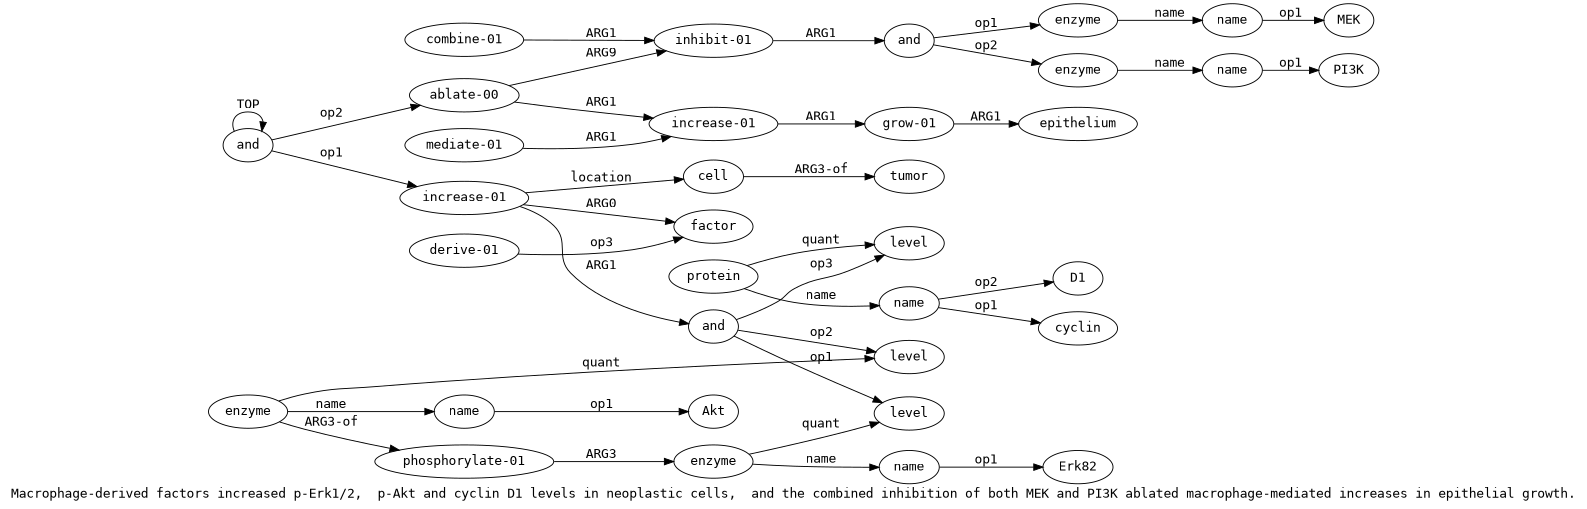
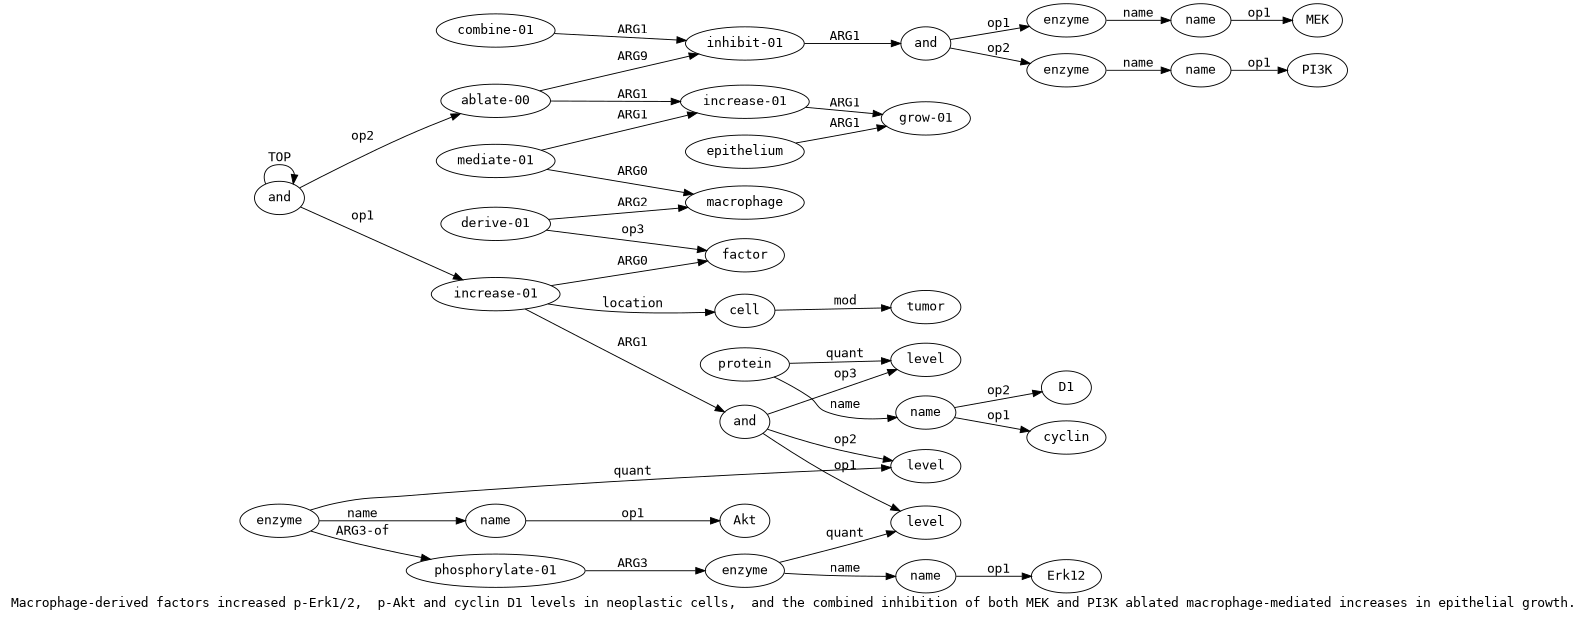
edge "grow-01" -> "epithelium": reversed
edge "cell" -> "tumor": label "ARG3-of" -> "mod"
node "macrophage": added
node "Erk82": label "Erk82" -> "Erk12"
